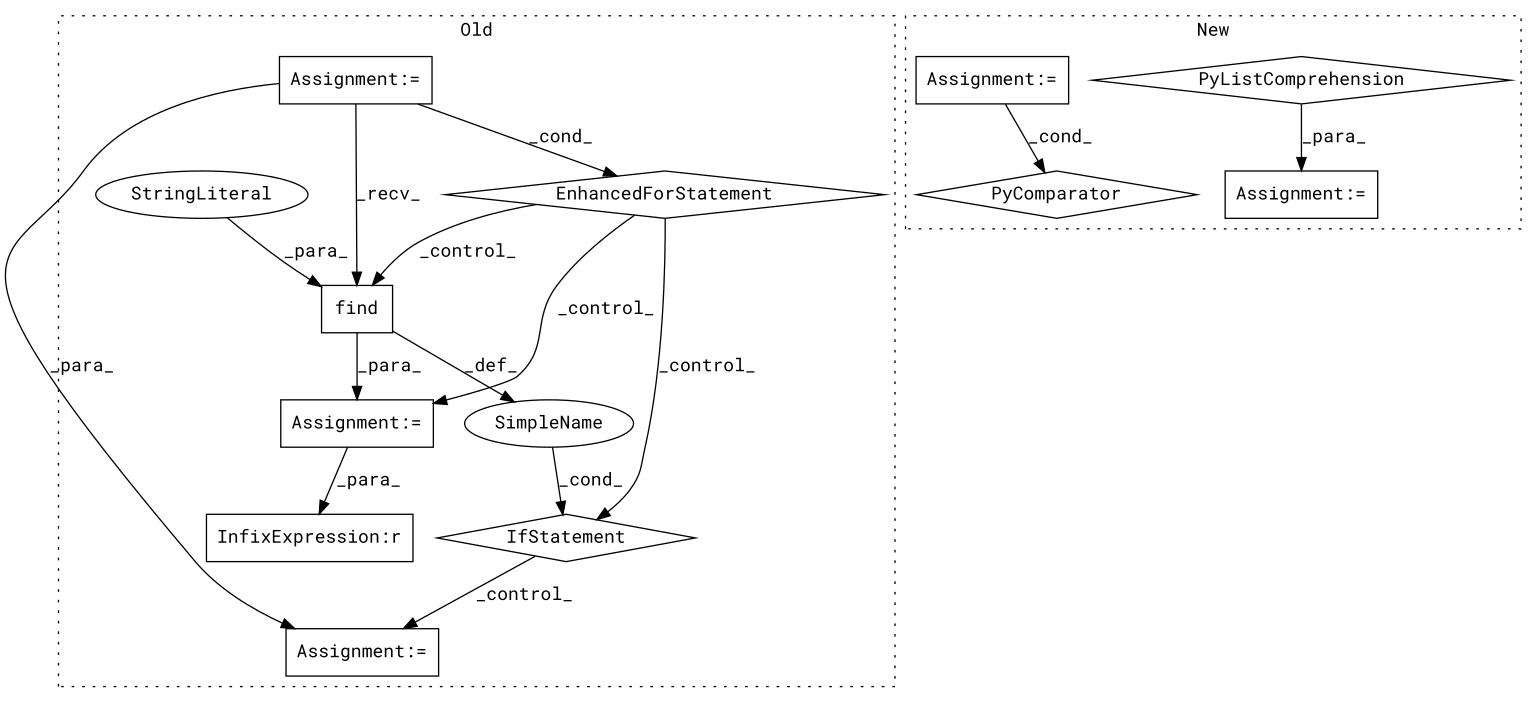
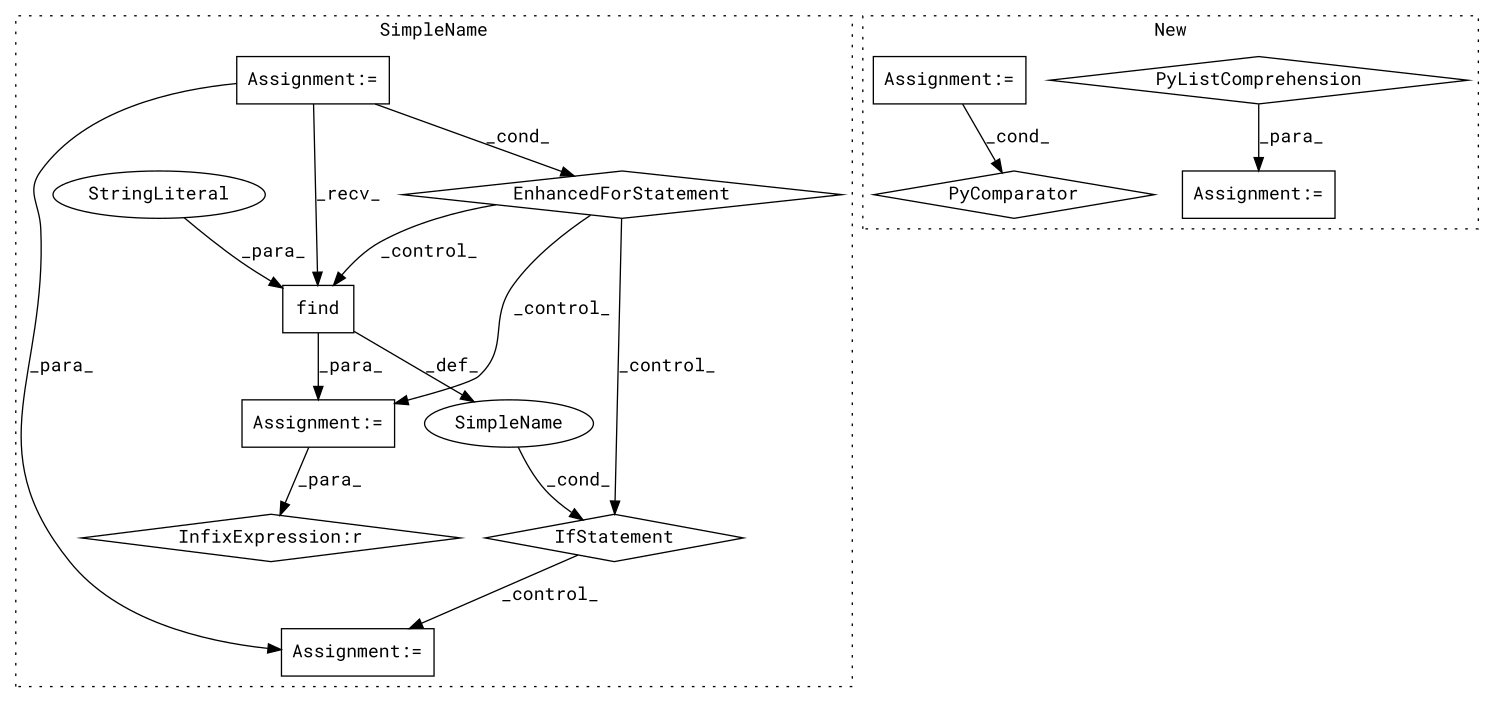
cluster "Old": label "Old" -> "SimpleName"
node "InfixExpression:r": shape box -> diamond
